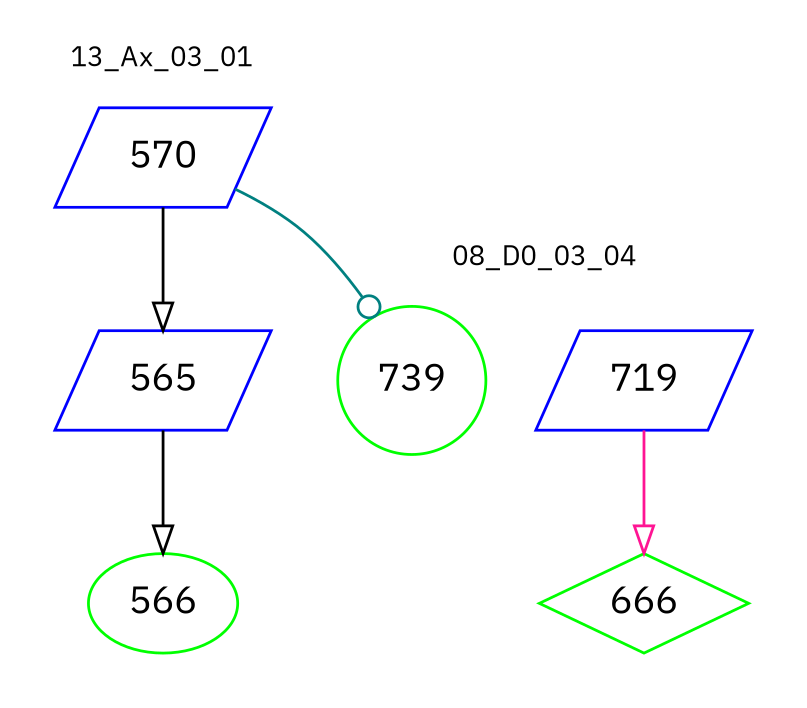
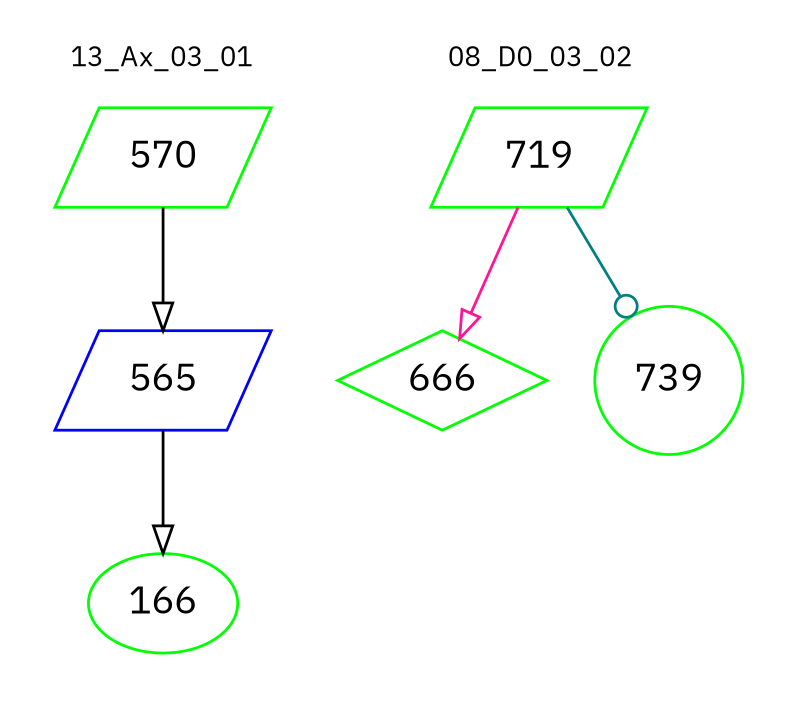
node "570": color blue -> green
edge "570" -> "739": now "719" -> "739"
cluster "08_D0_03_04": label "08_D0_03_04" -> "08_D0_03_02"
node "719": color blue -> green
node "566": label "566" -> "166"
